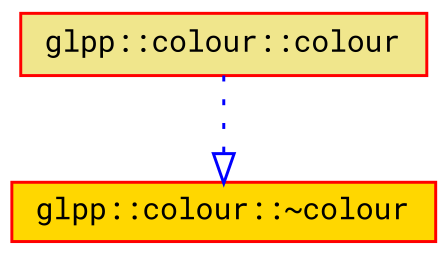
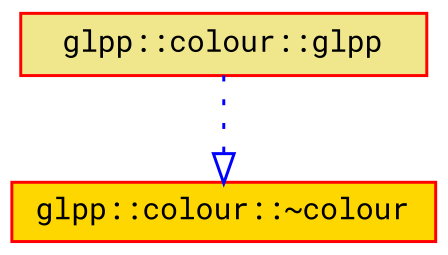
node "glpp::colour::colour": label "glpp::colour::colour" -> "glpp::colour::glpp"
